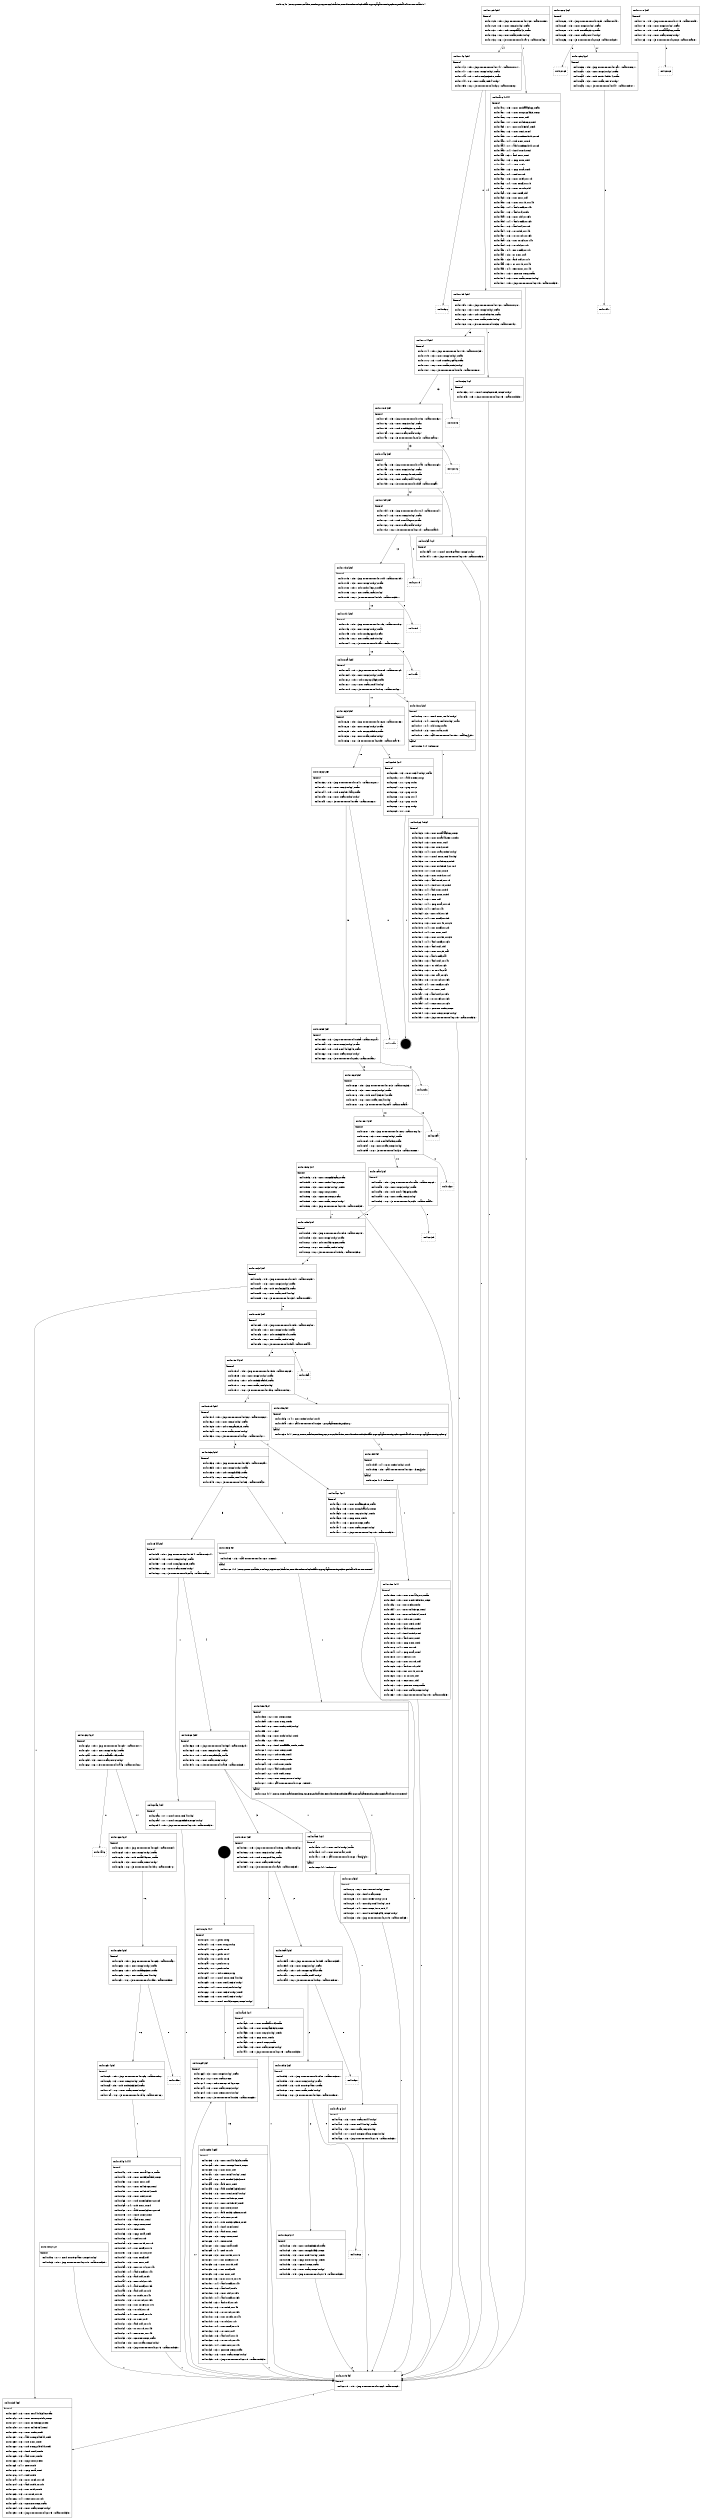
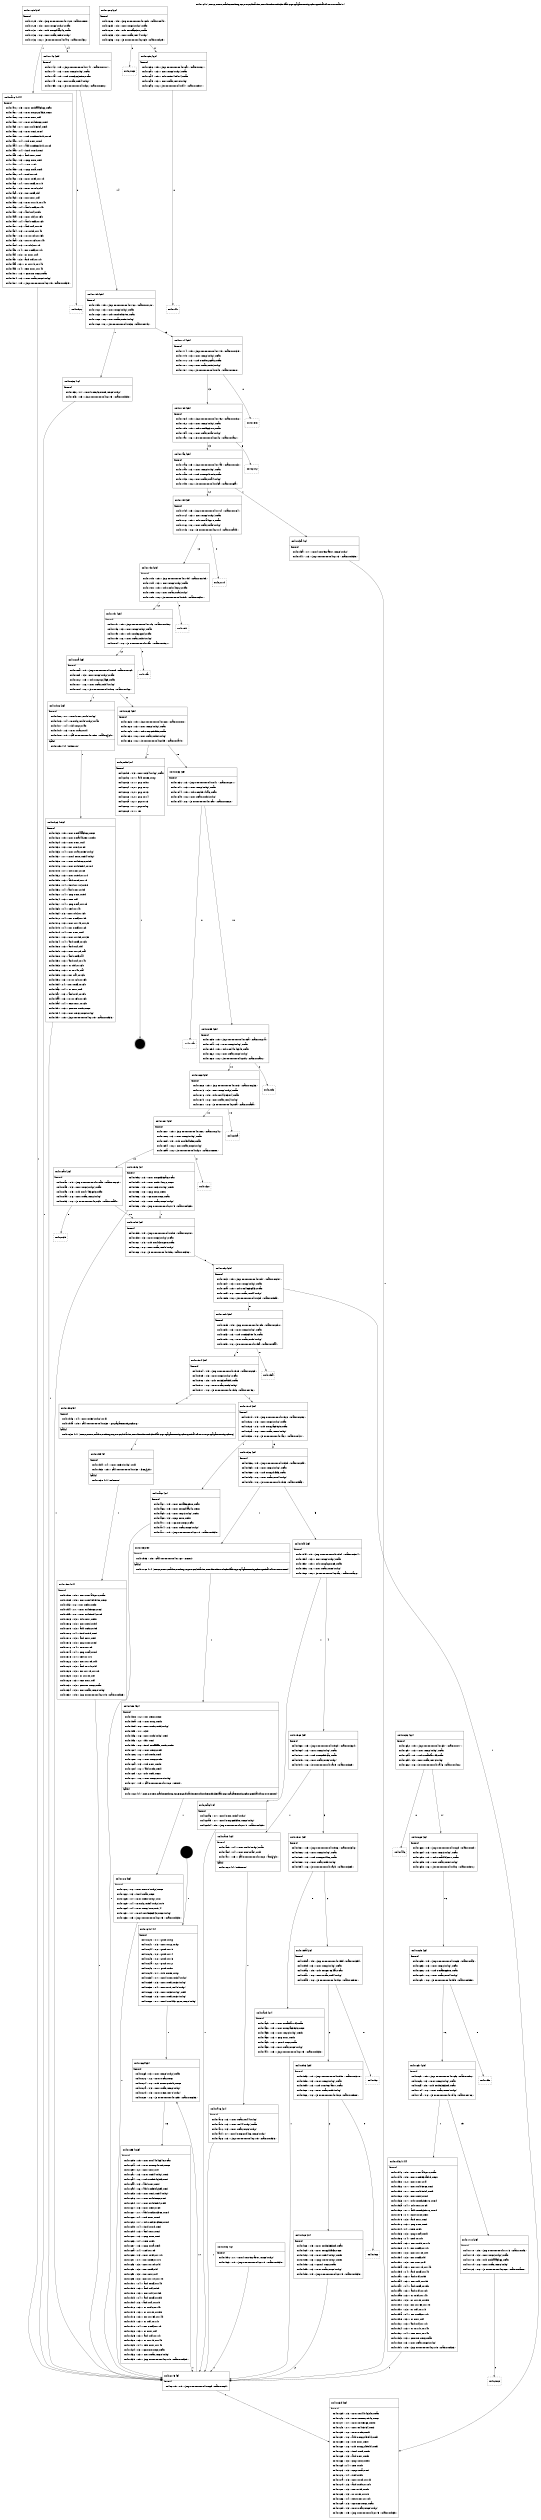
edge "0x4016f7 [25]" -> "0x401710 [25]": added, label "15"
